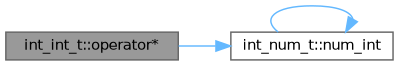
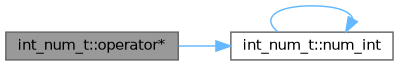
node "int_int_t::operator*": label "int_int_t::operator*" -> "int_num_t::operator*"
